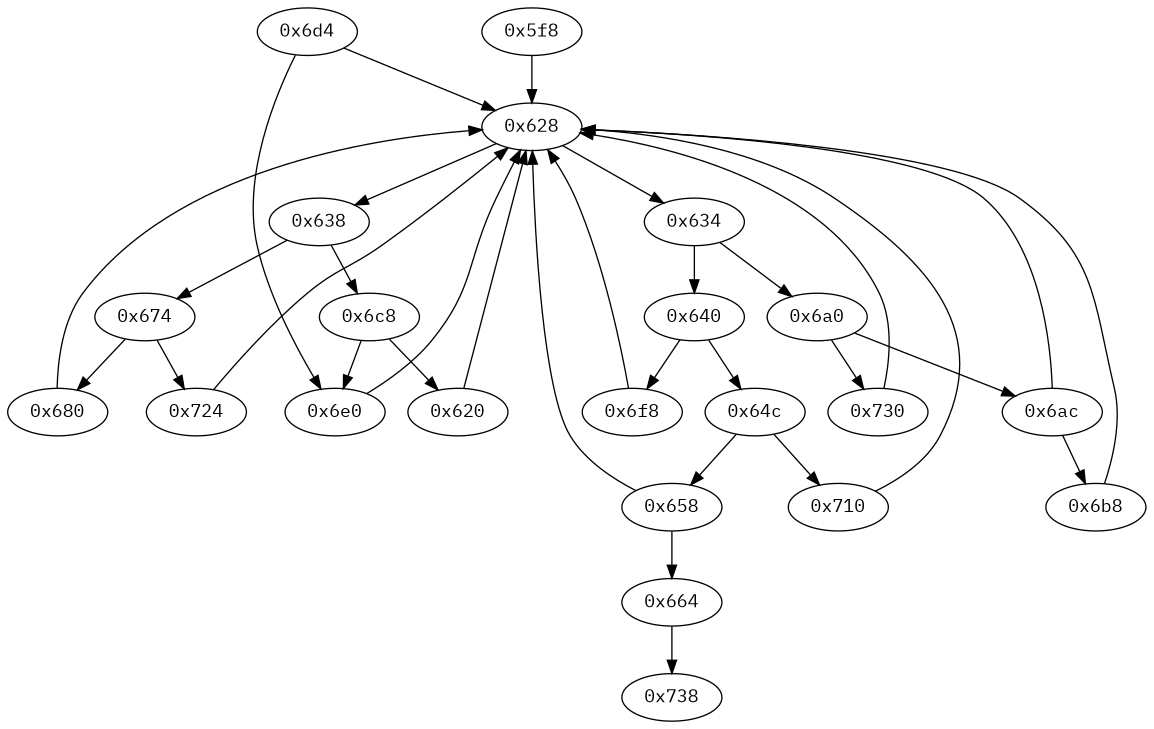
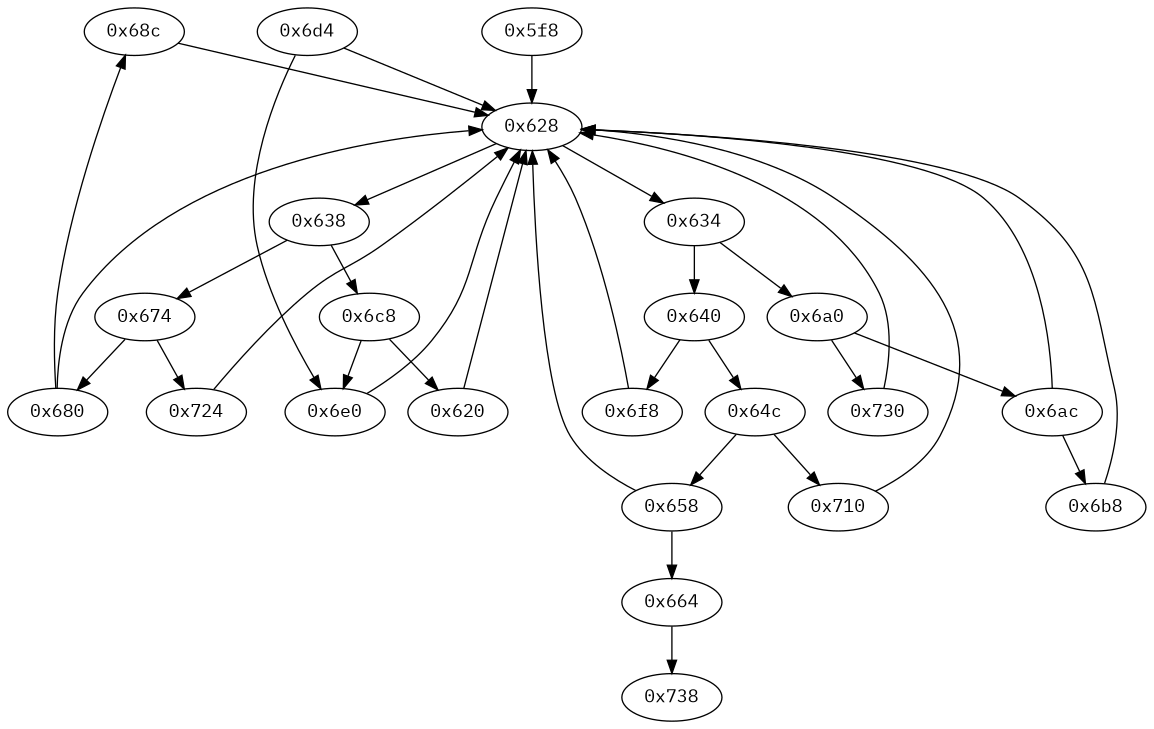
node "0x68c": added
